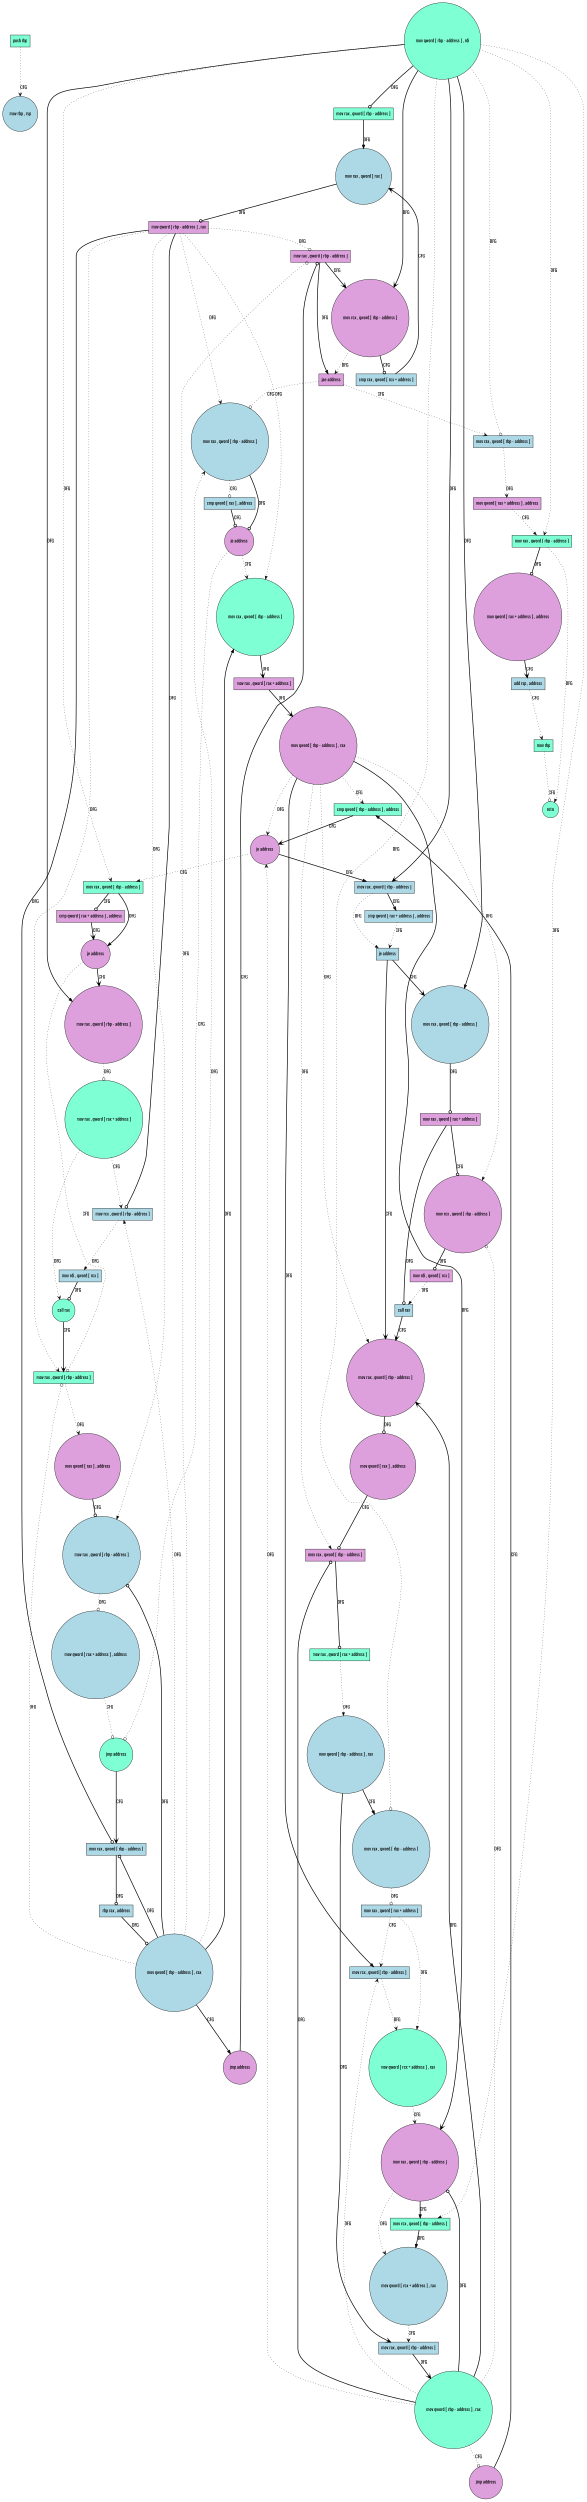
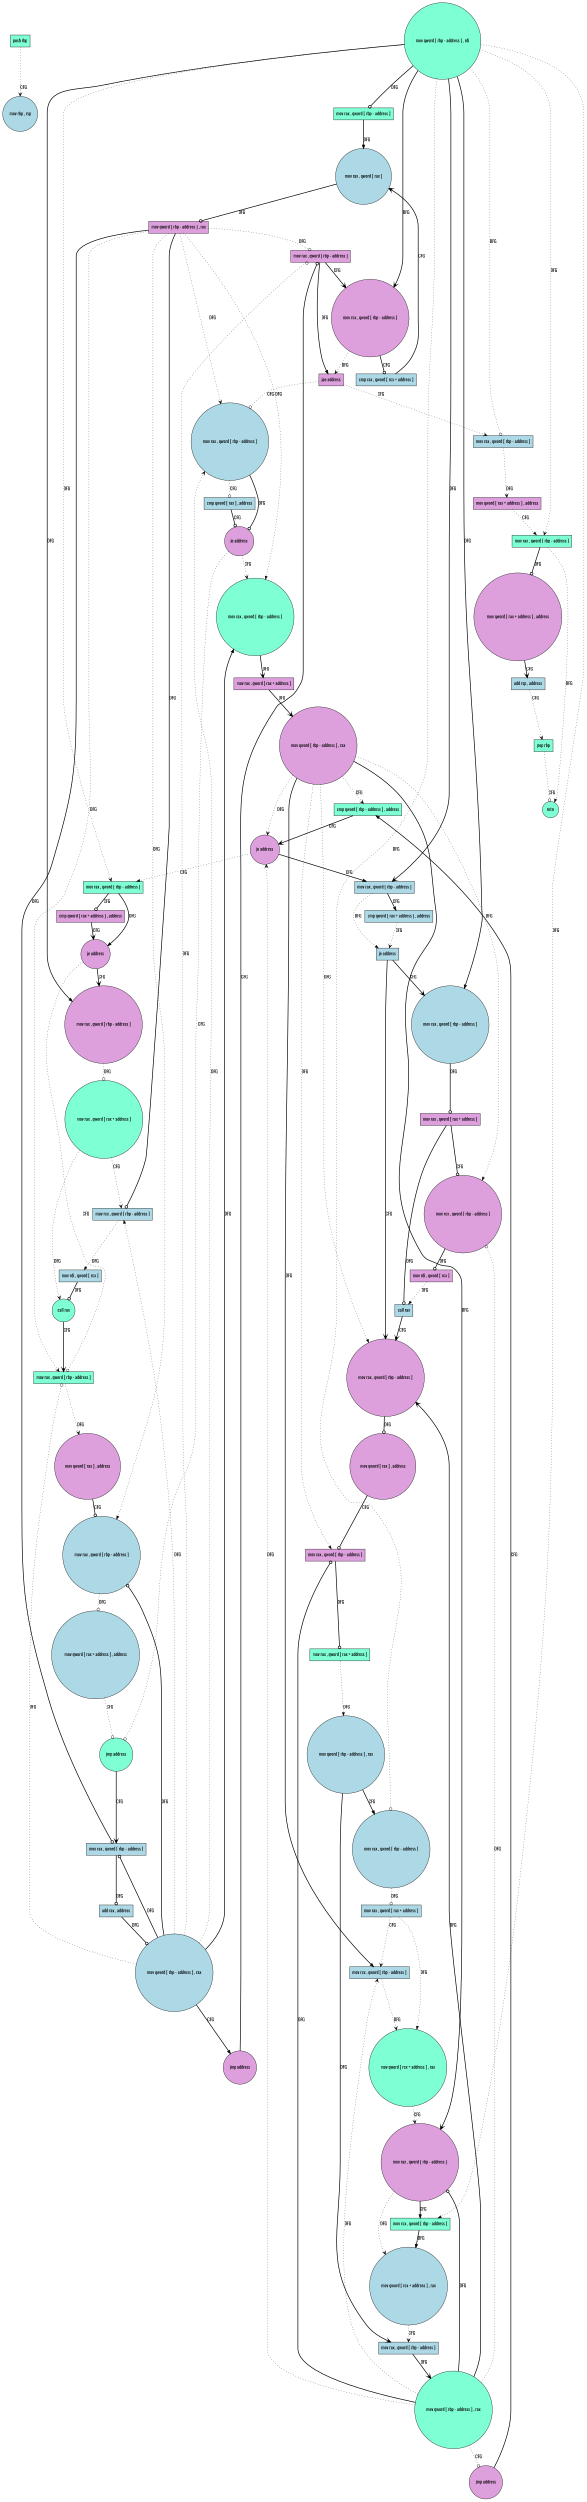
node "mov rbp": label "mov rbp" -> "pop rbp"
node "rbp rax , address": label "rbp rax , address" -> "add rax , address"
